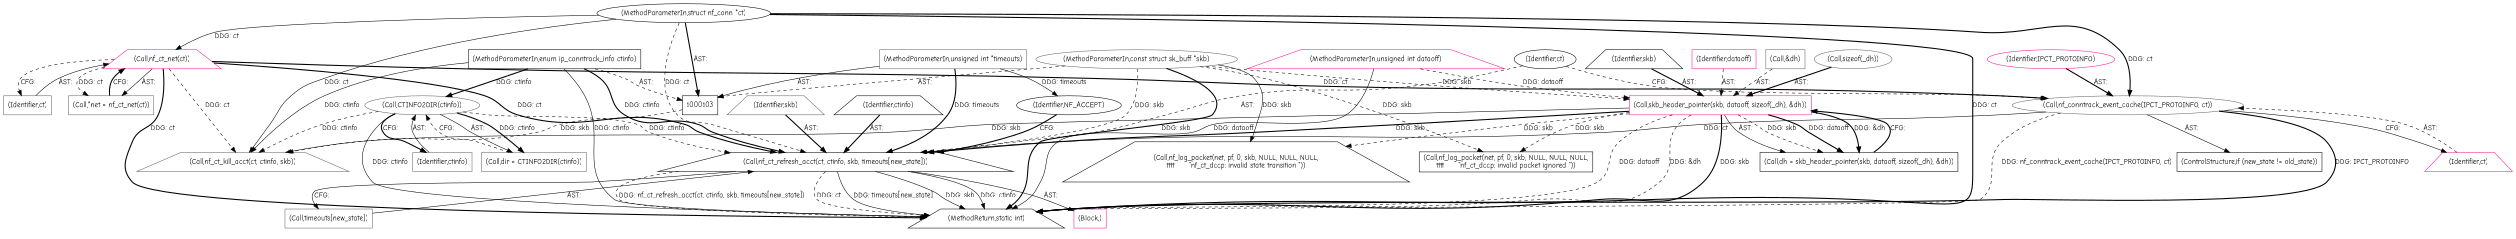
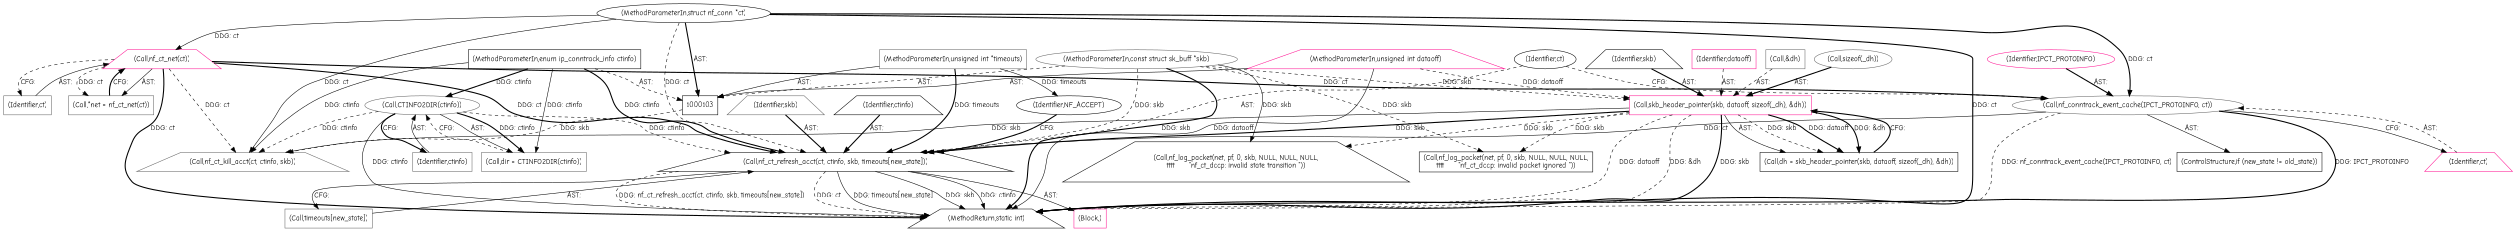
edge "(MethodParameterIn,unsigned int dataoff)" -> "1000103": added, label "AST:"
edge "(MethodParameterIn,enum ip_conntrack_info ctinfo)" -> "(MethodReturn,static int)": now "(MethodParameterIn,enum ip_conntrack_info ctinfo)" -> "(Call,dir = CTINFO2DIR(ctinfo))"
